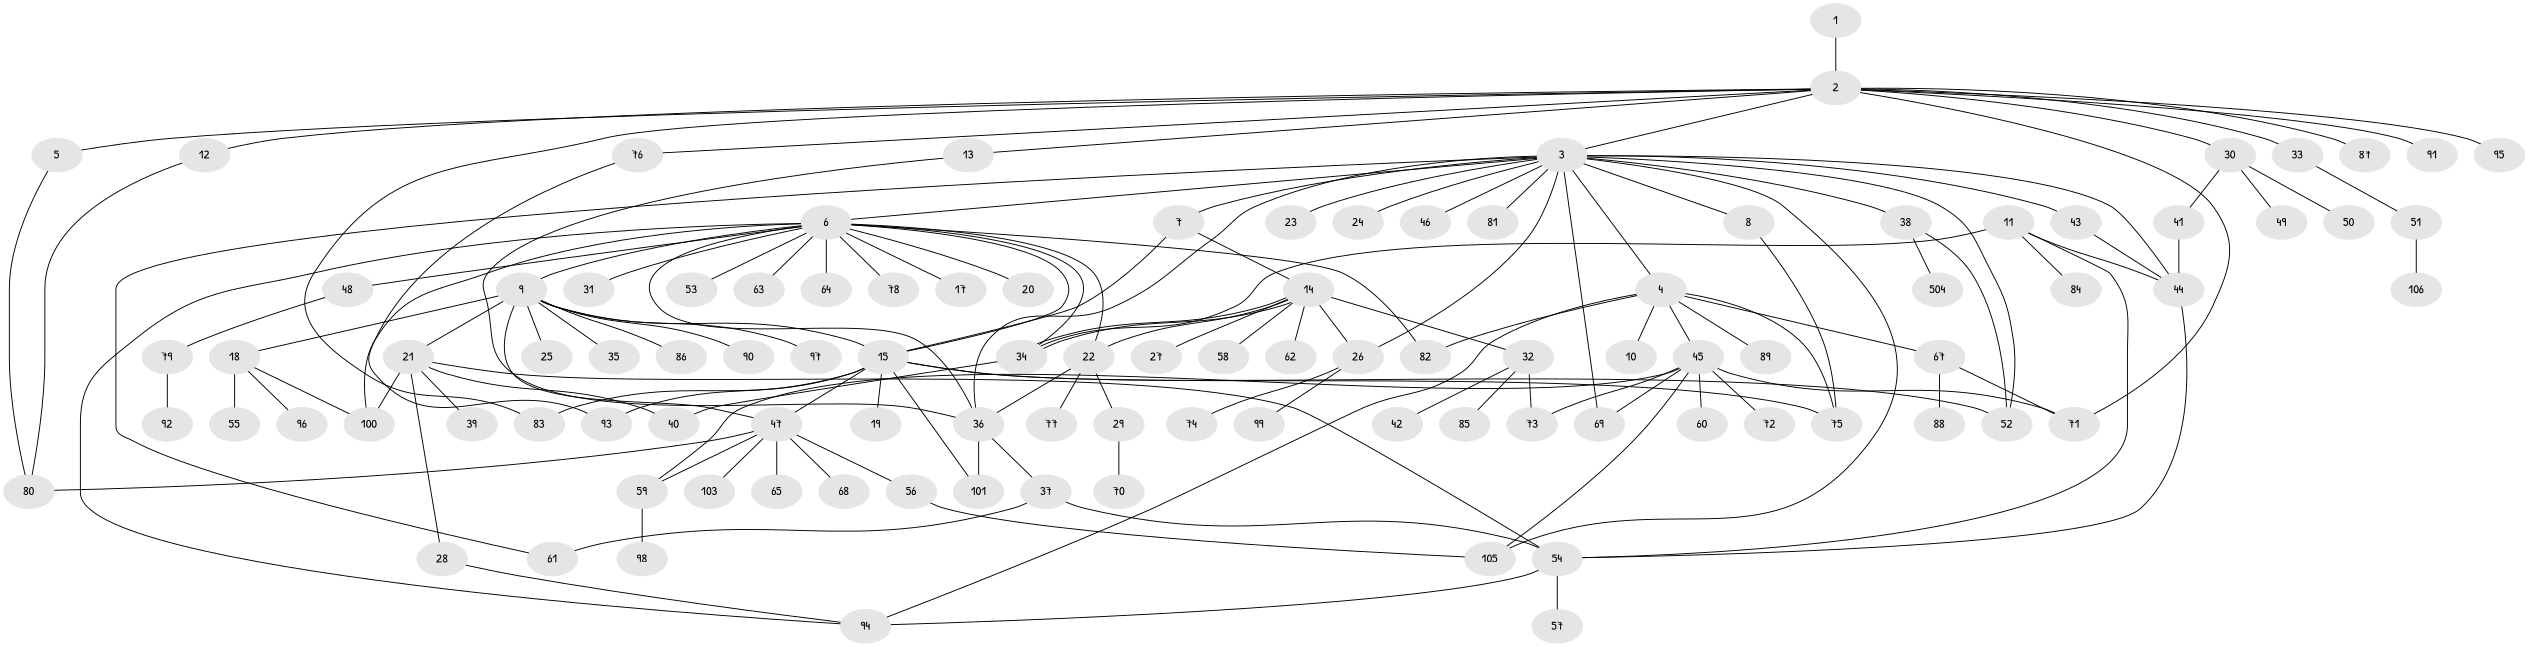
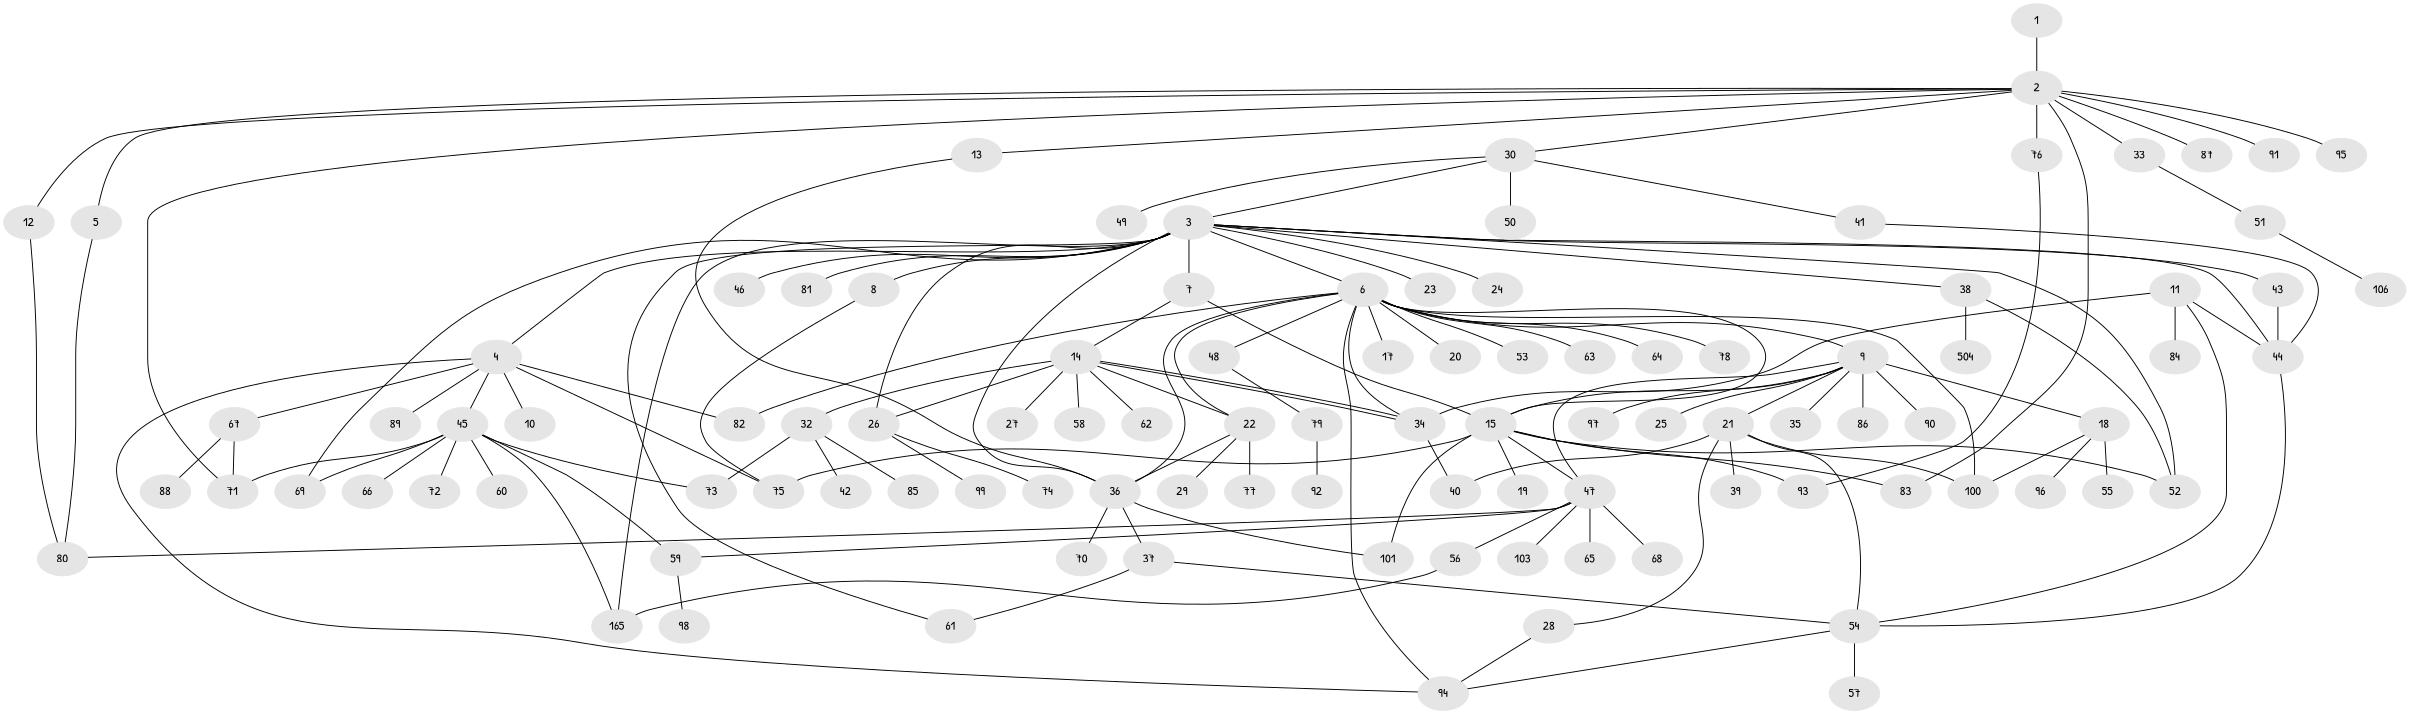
edge "2" -- "3": now "30" -- "3"
node "31": removed
edge "29" -- "70": now "36" -- "70"
node "66": added
node "105": label "105" -> "165"
